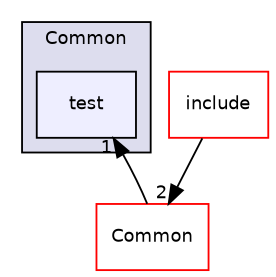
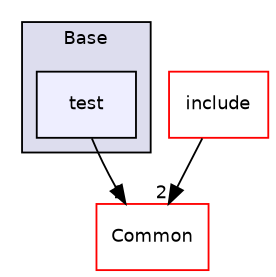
cluster "Common": label "Common" -> "Base"
edge "Common" -> "test": reversed
